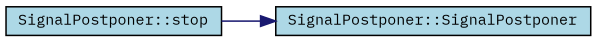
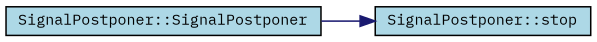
edge "SignalPostponer::stop" -> "SignalPostponer::SignalPostponer": reversed
